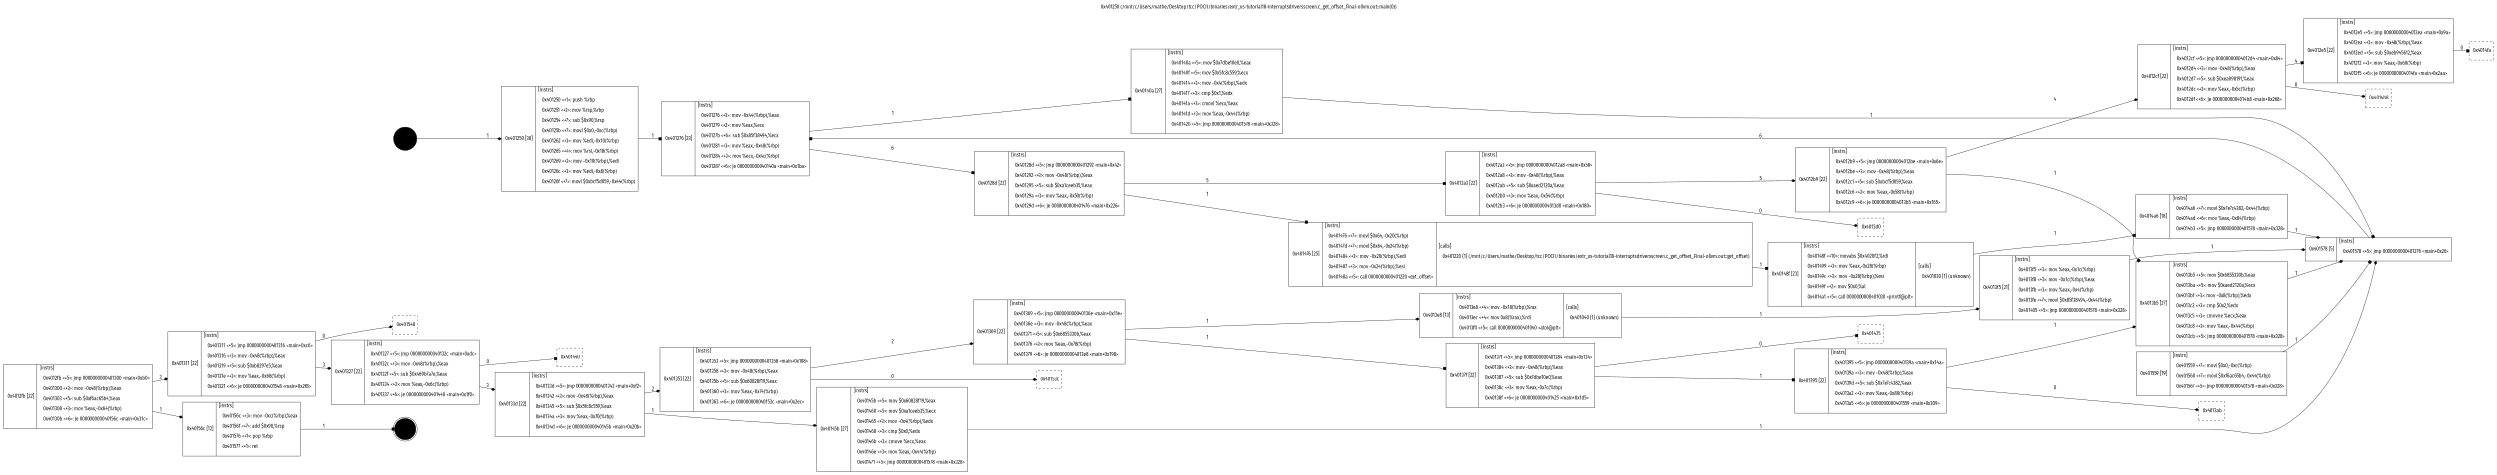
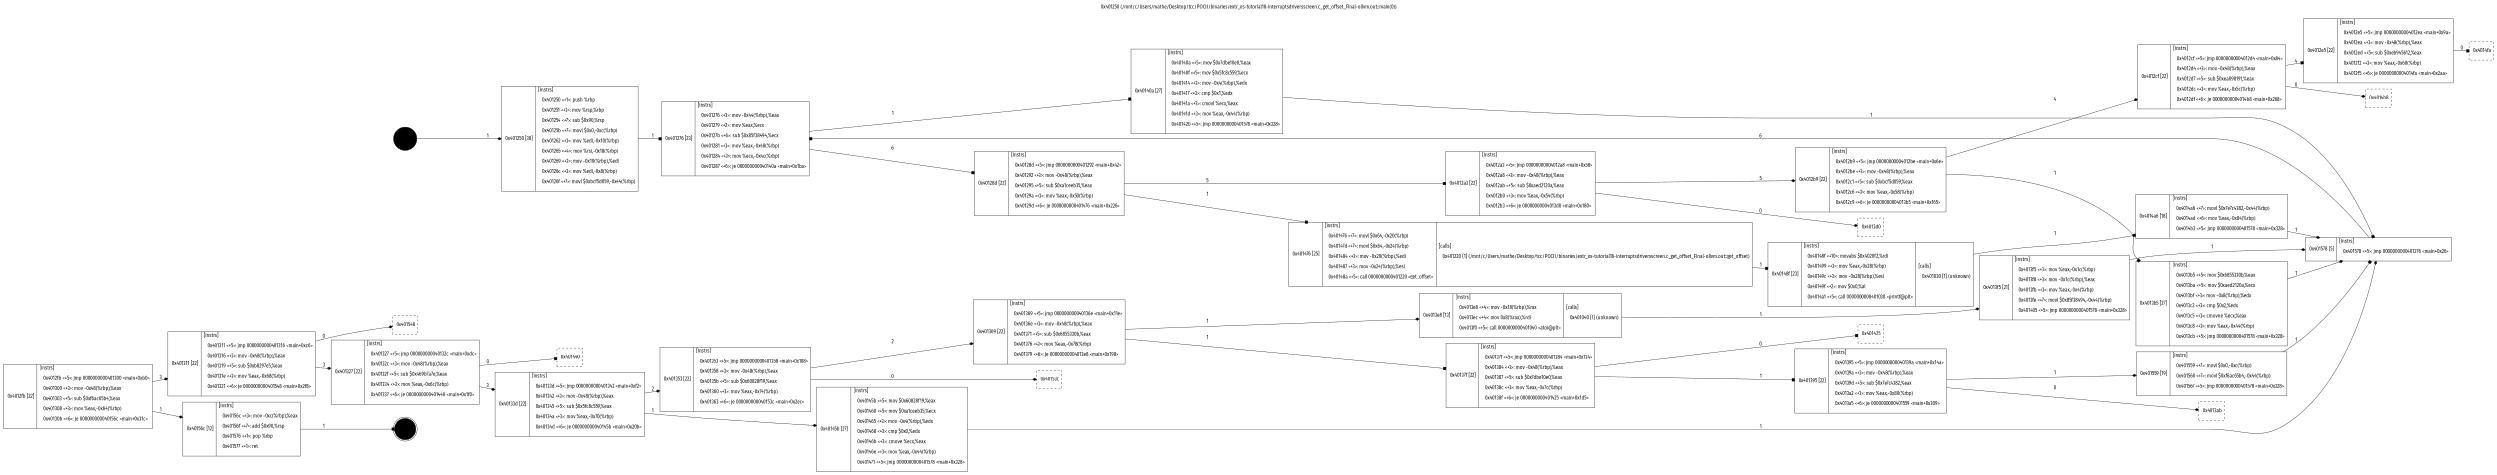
edge "0x401395 [22]" -> "0x4013b5 [27]": now "0x401395 [22]" -> "0x401559 [19]"
